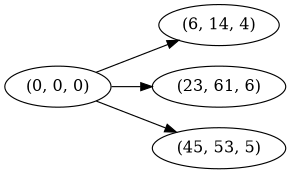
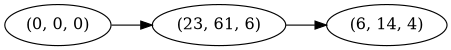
edge "(0, 0, 0)" -> "(6, 14, 4)": now "(23, 61, 6)" -> "(6, 14, 4)"
node "(45, 53, 5)": removed
